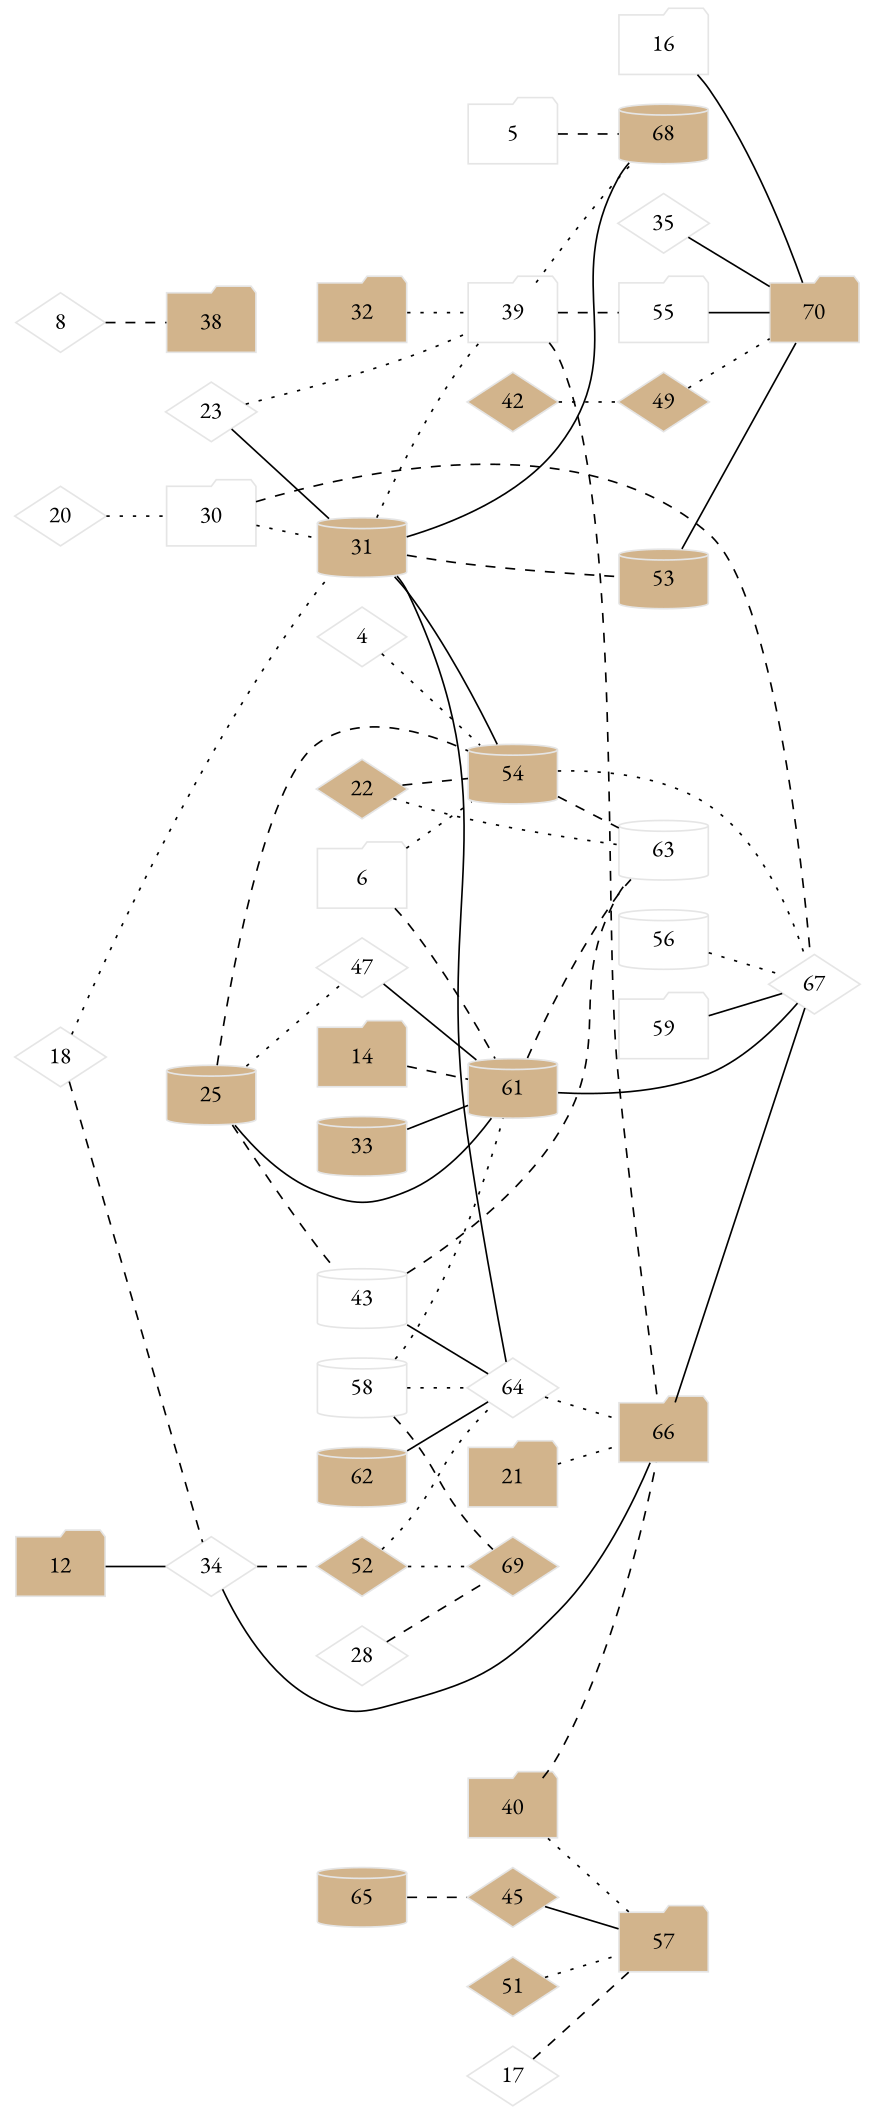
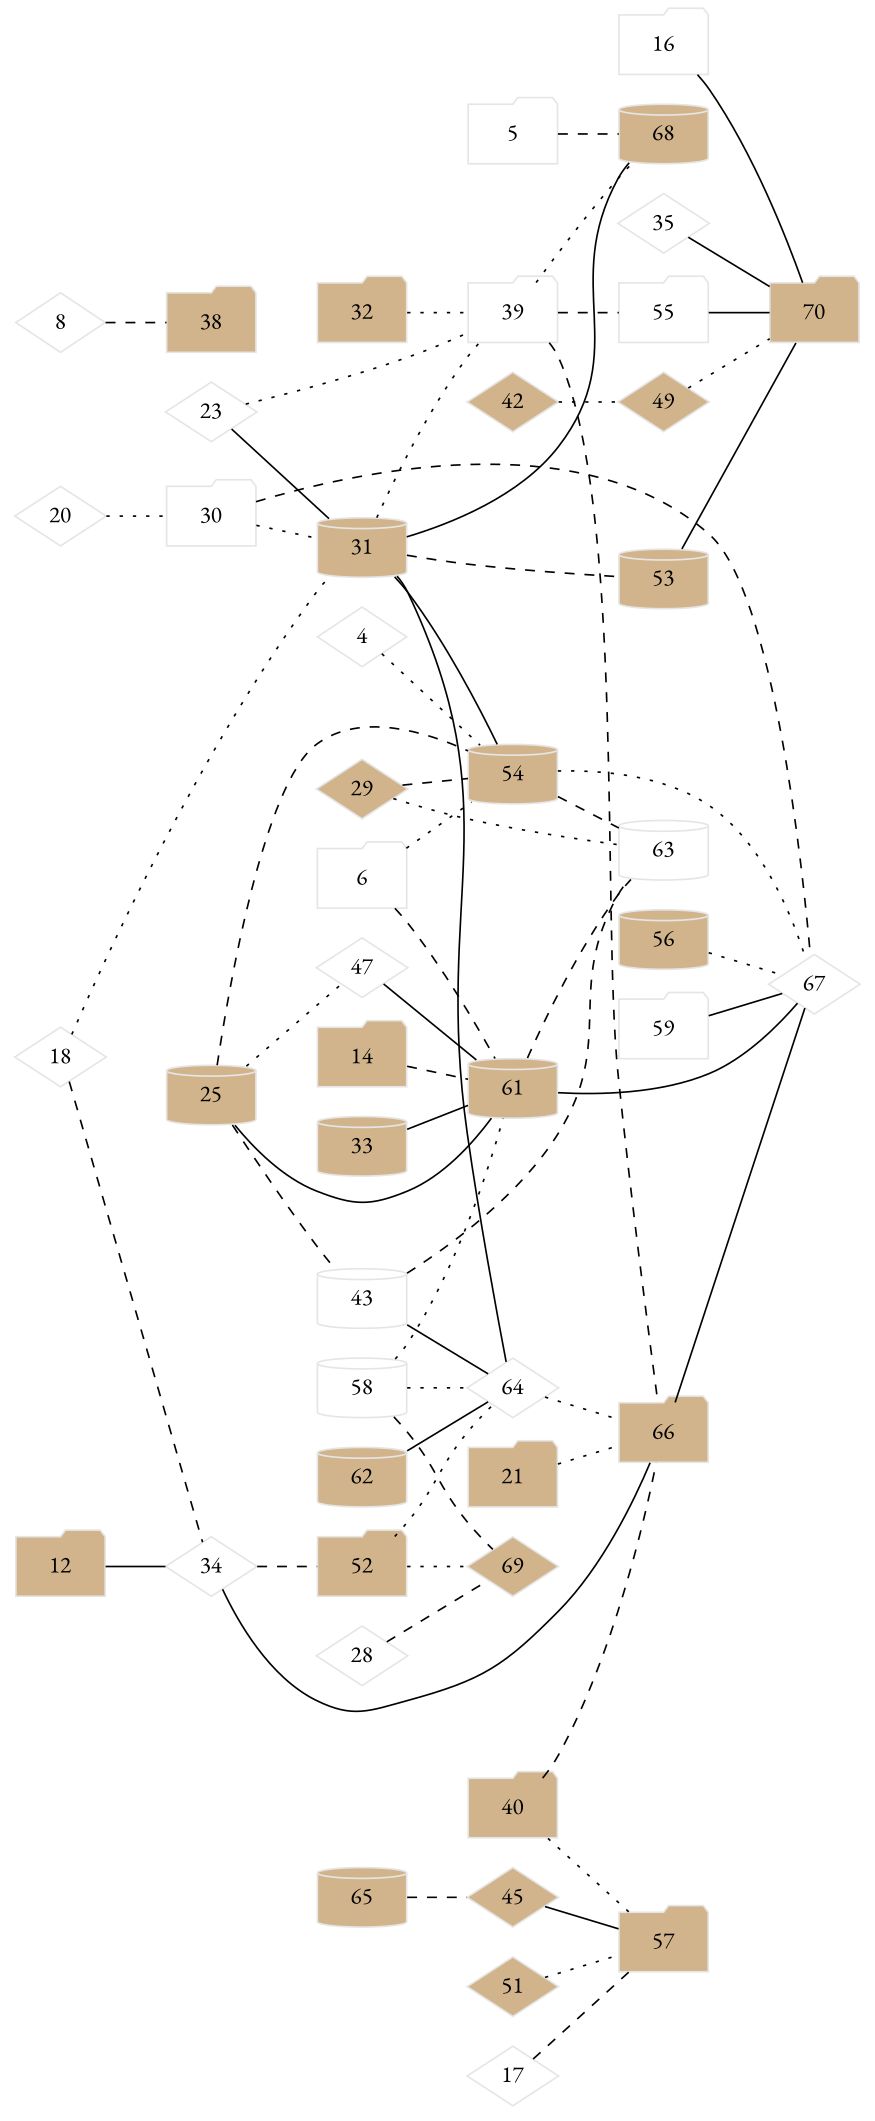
node "22": label "22" -> "29"
node "56": fillcolor white -> tan
node "52": shape diamond -> folder
